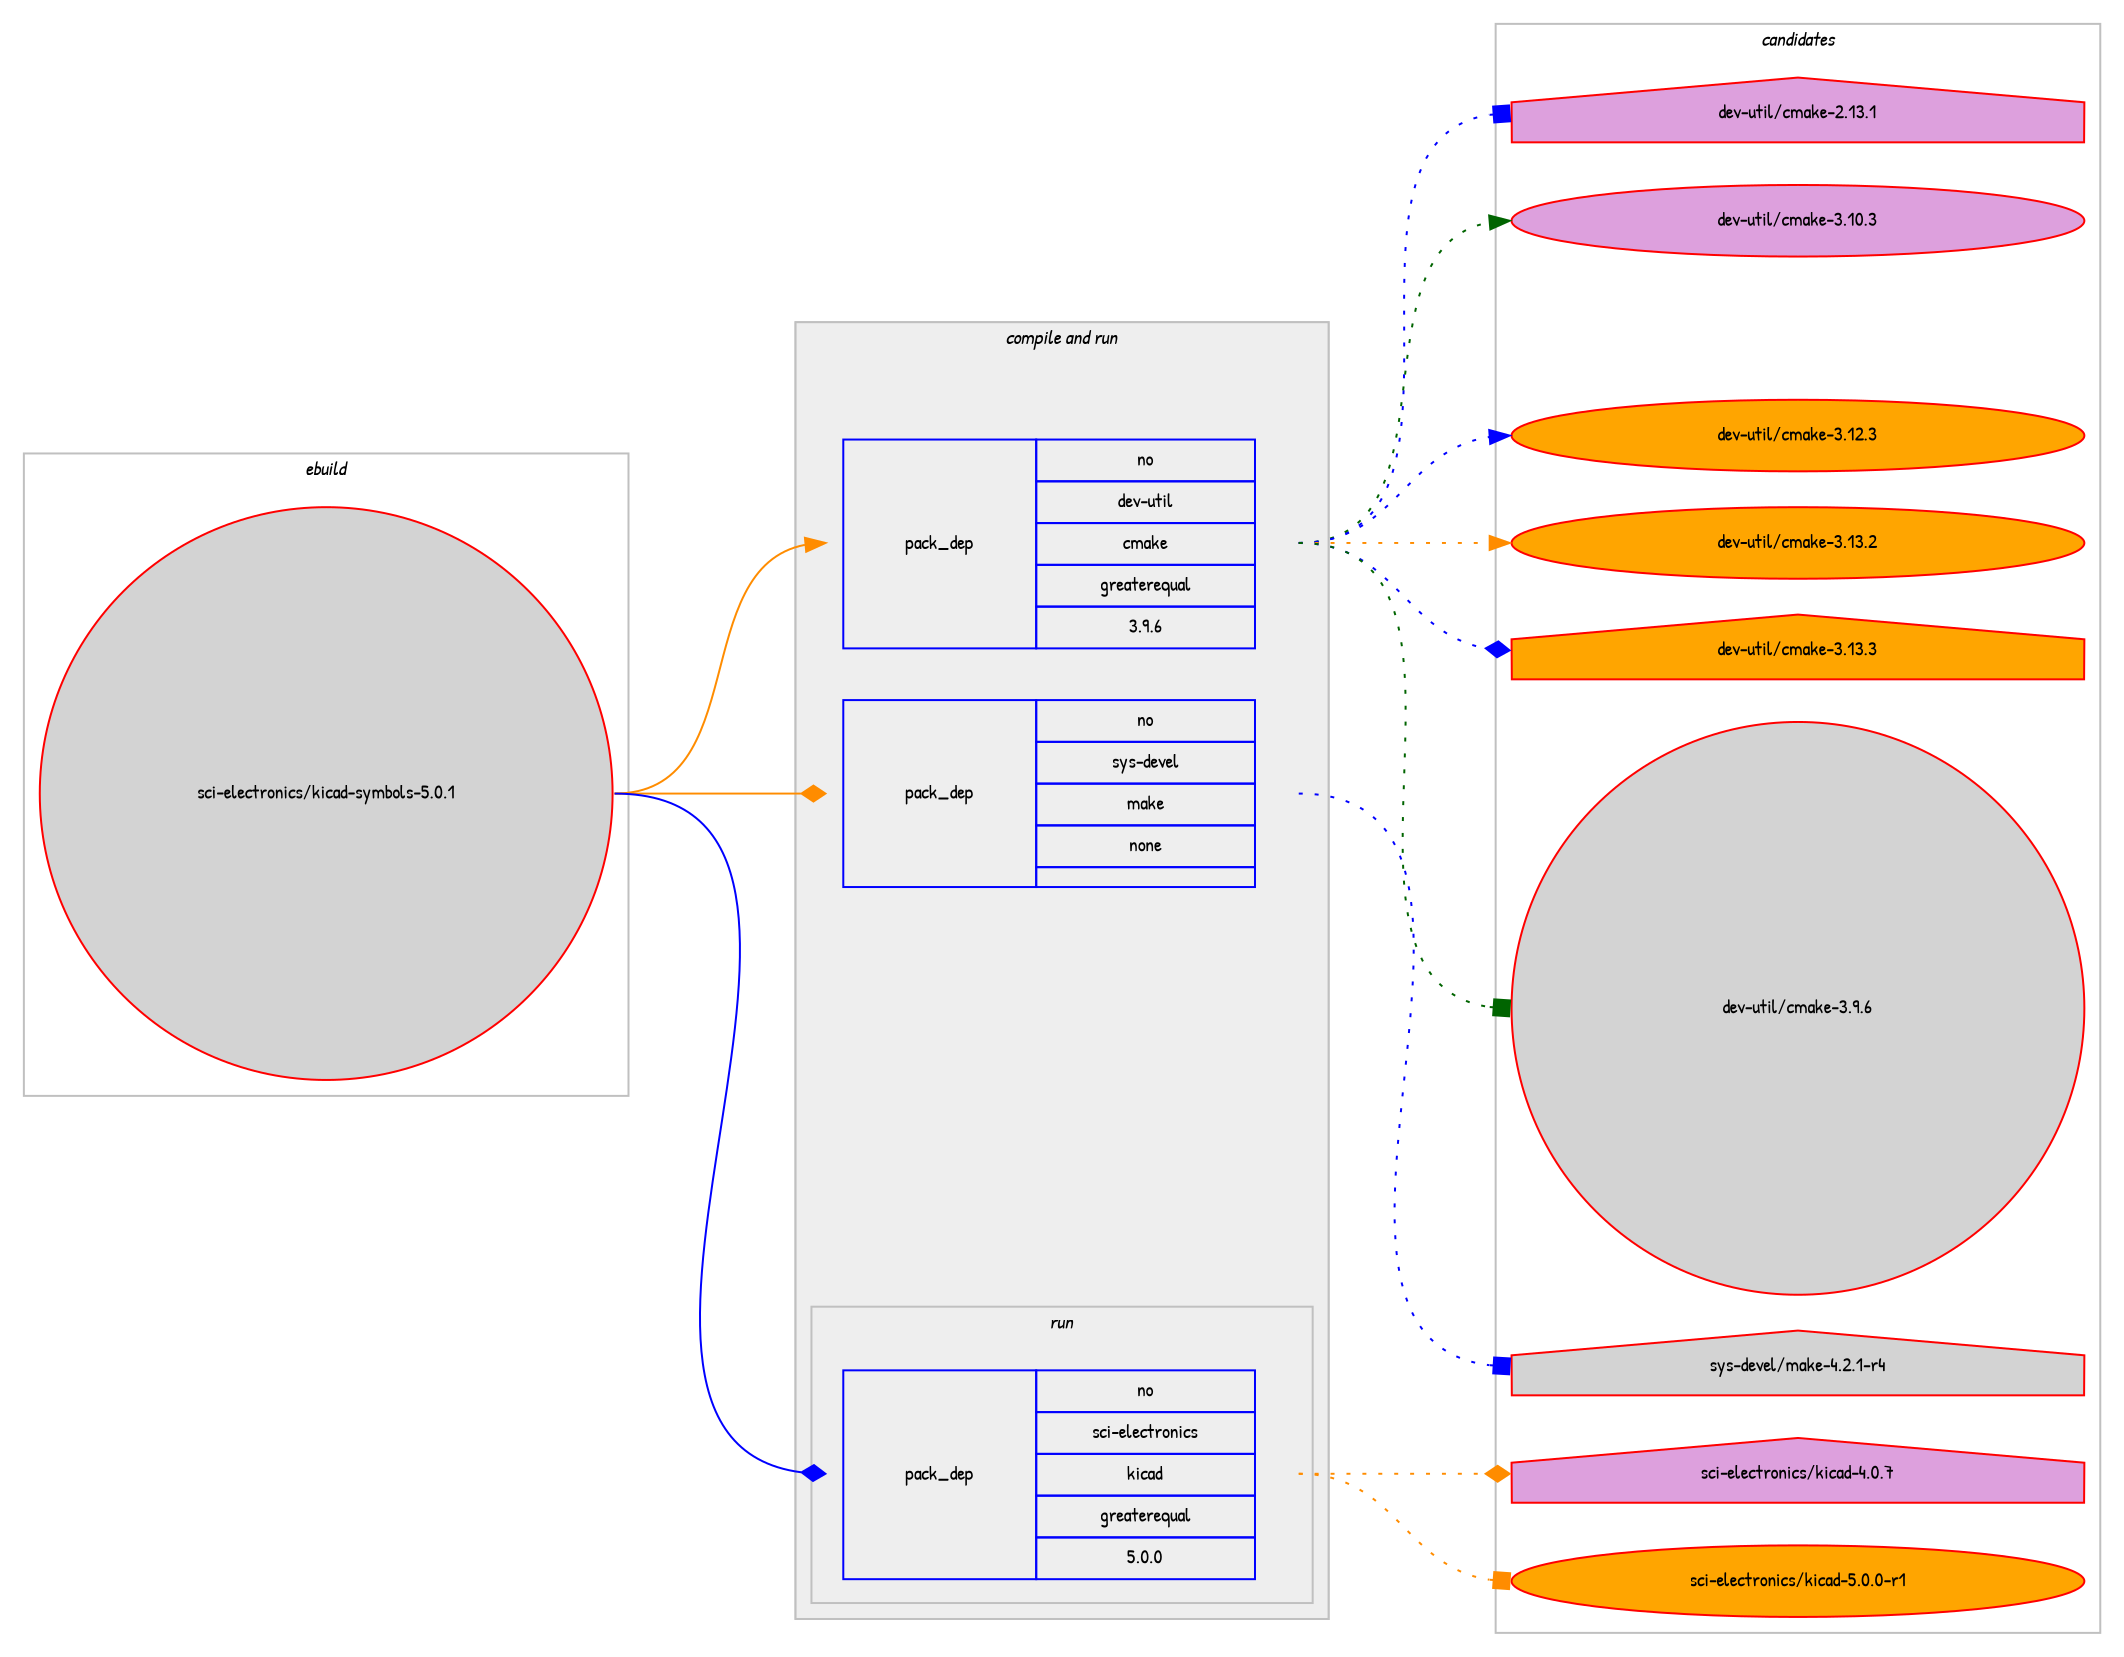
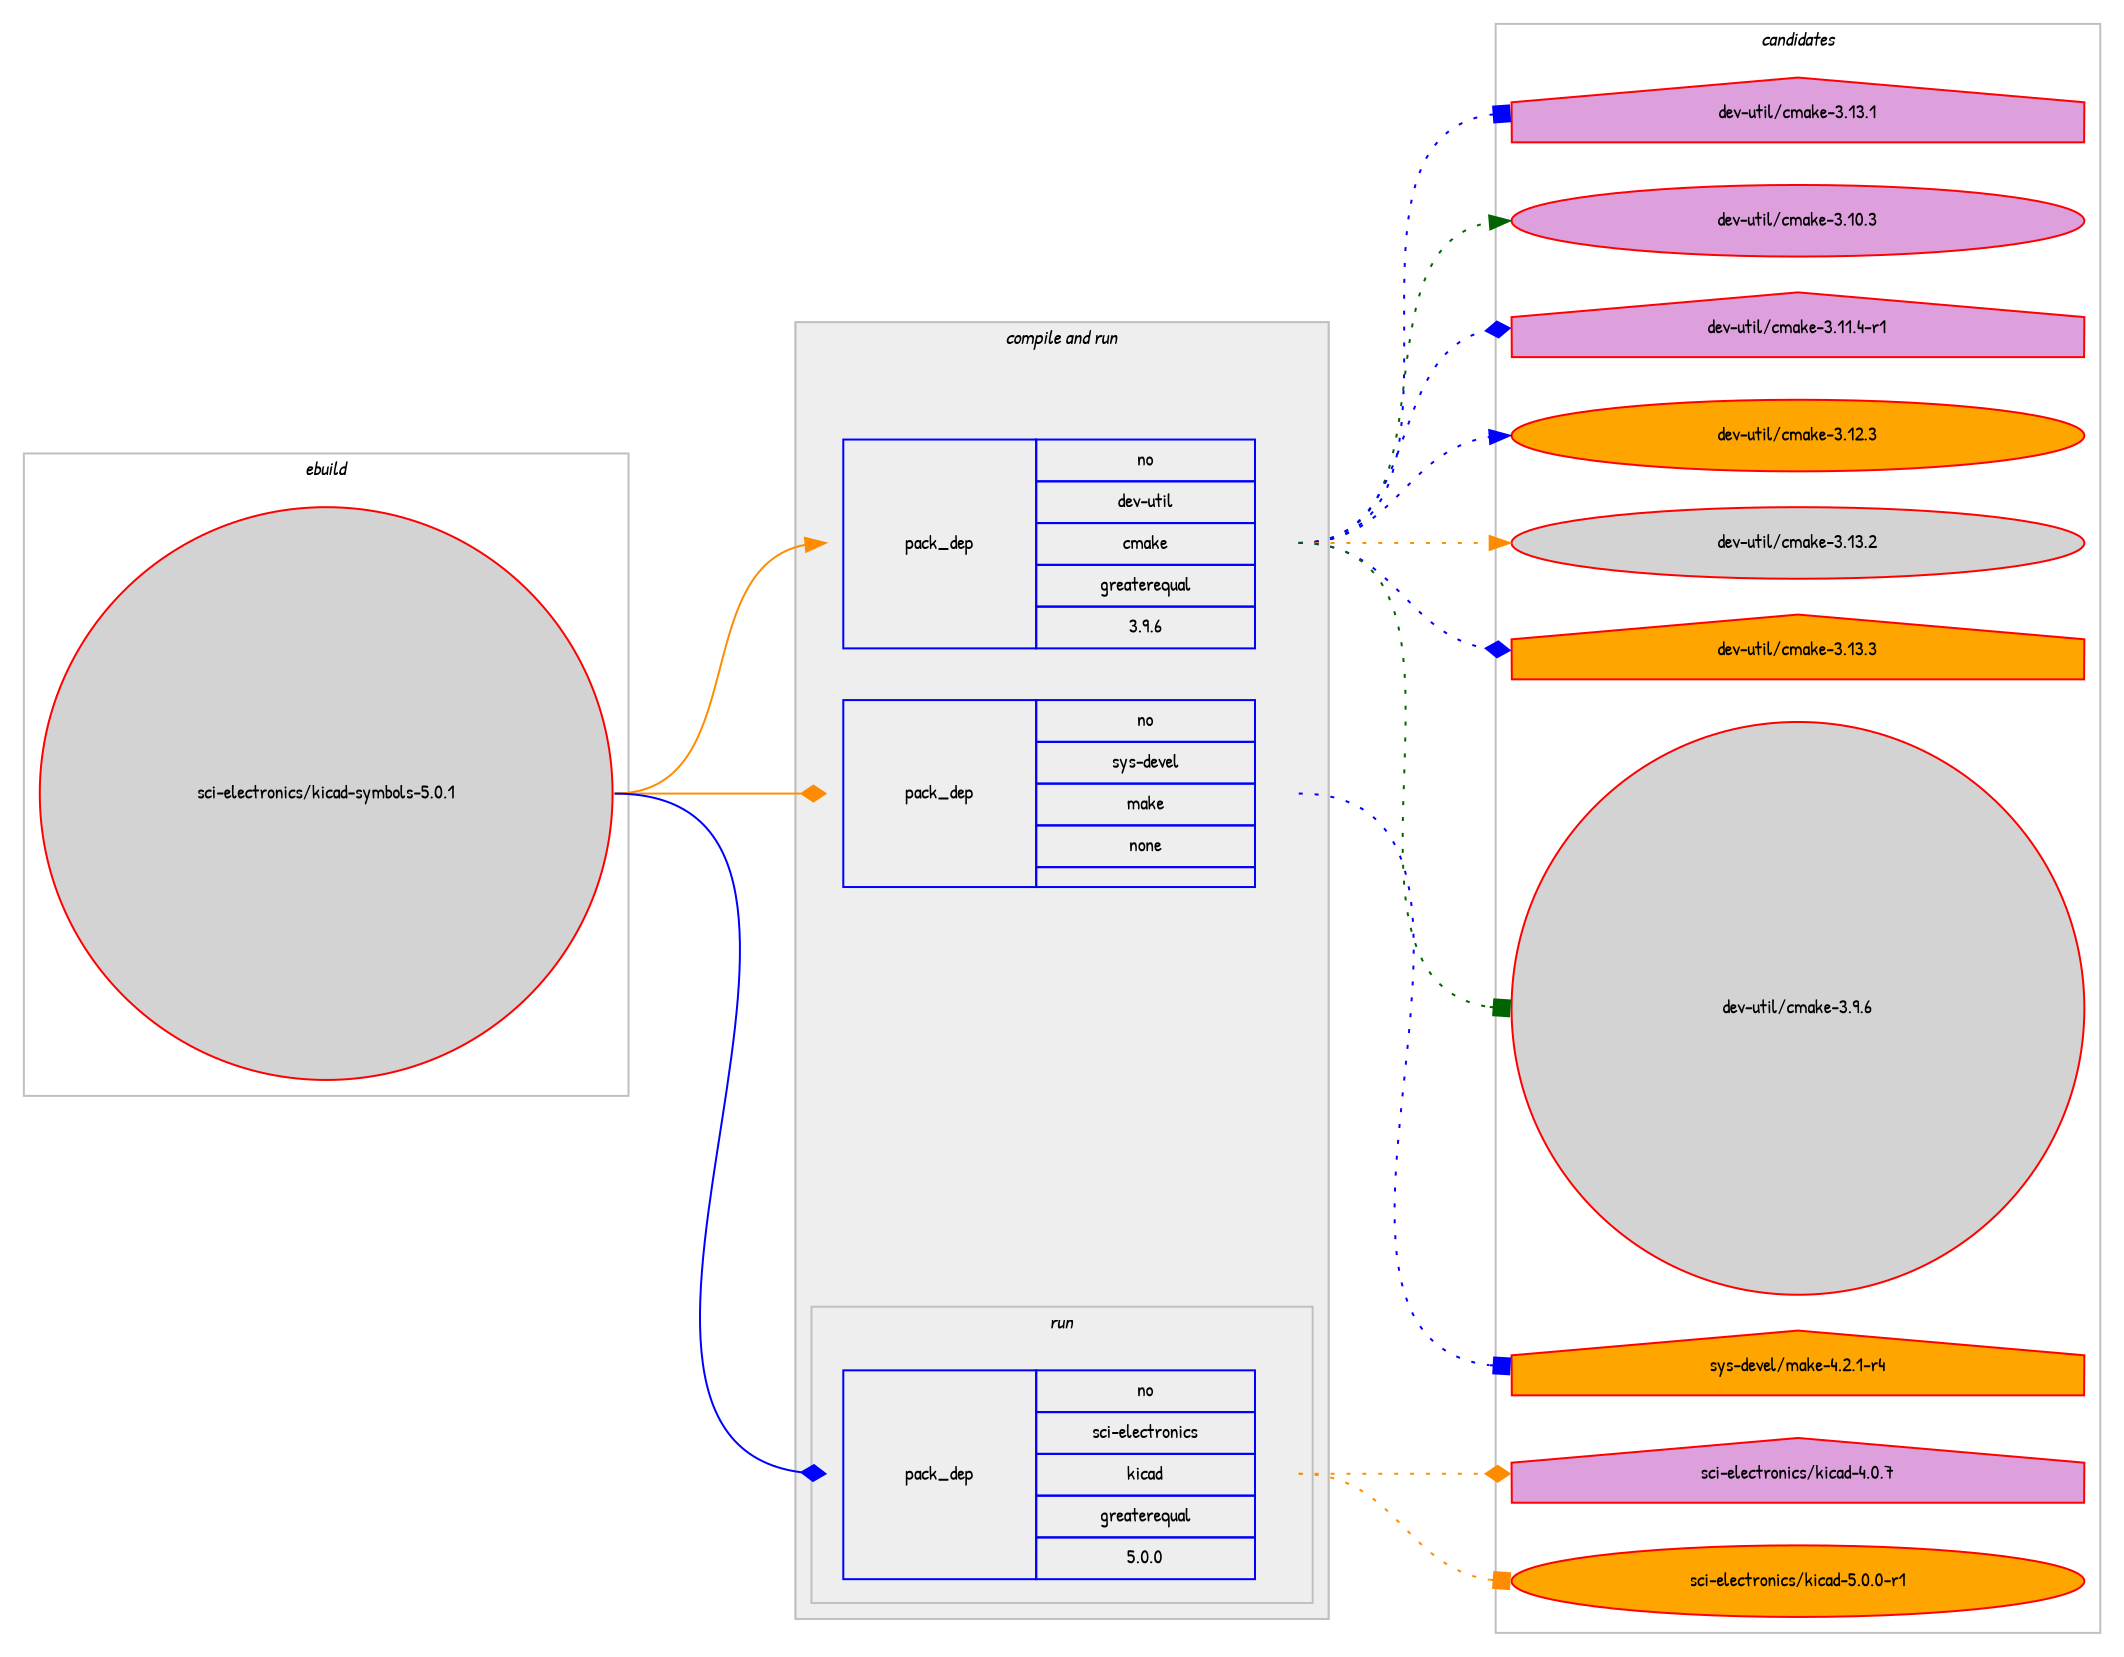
node "dev-util/cmake-2.13.1": label "dev-util/cmake-2.13.1" -> "dev-util/cmake-3.13.1"
node "dev-util/cmake-3.11.4-r1": added
node "dev-util/cmake-3.13.2": fillcolor orange -> lightgrey
node "sys-devel/make-4.2.1-r4": fillcolor lightgrey -> orange
